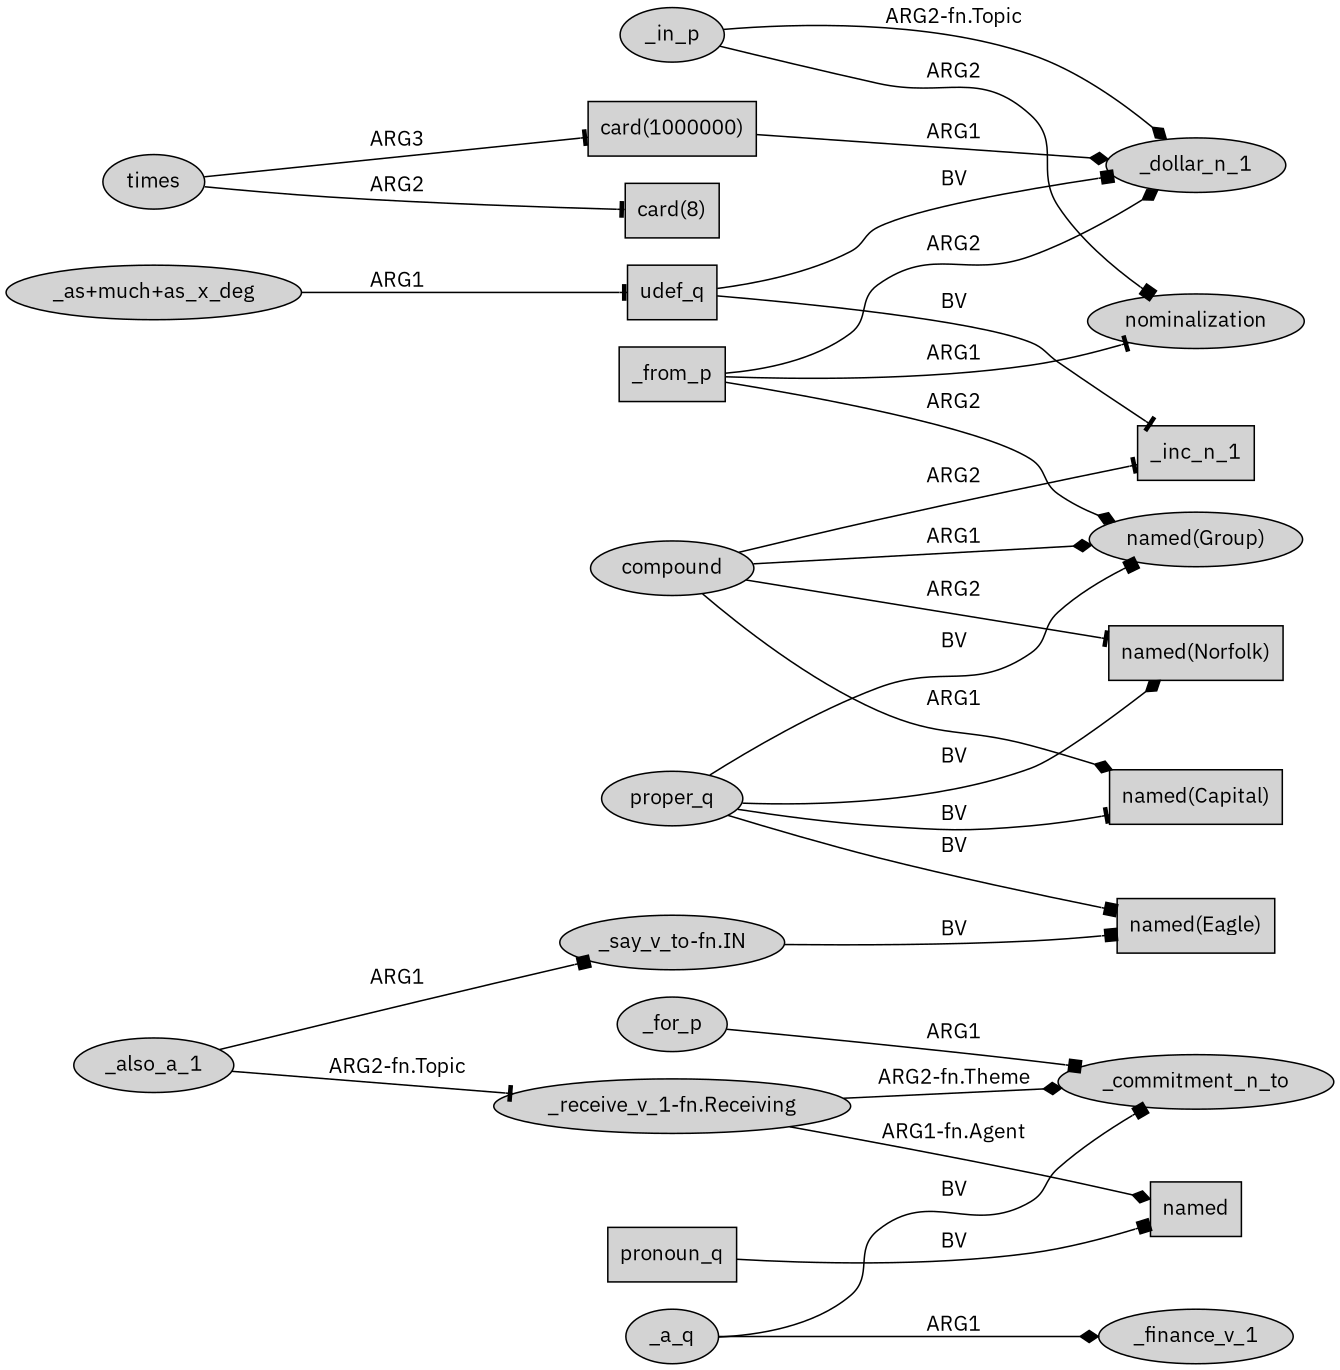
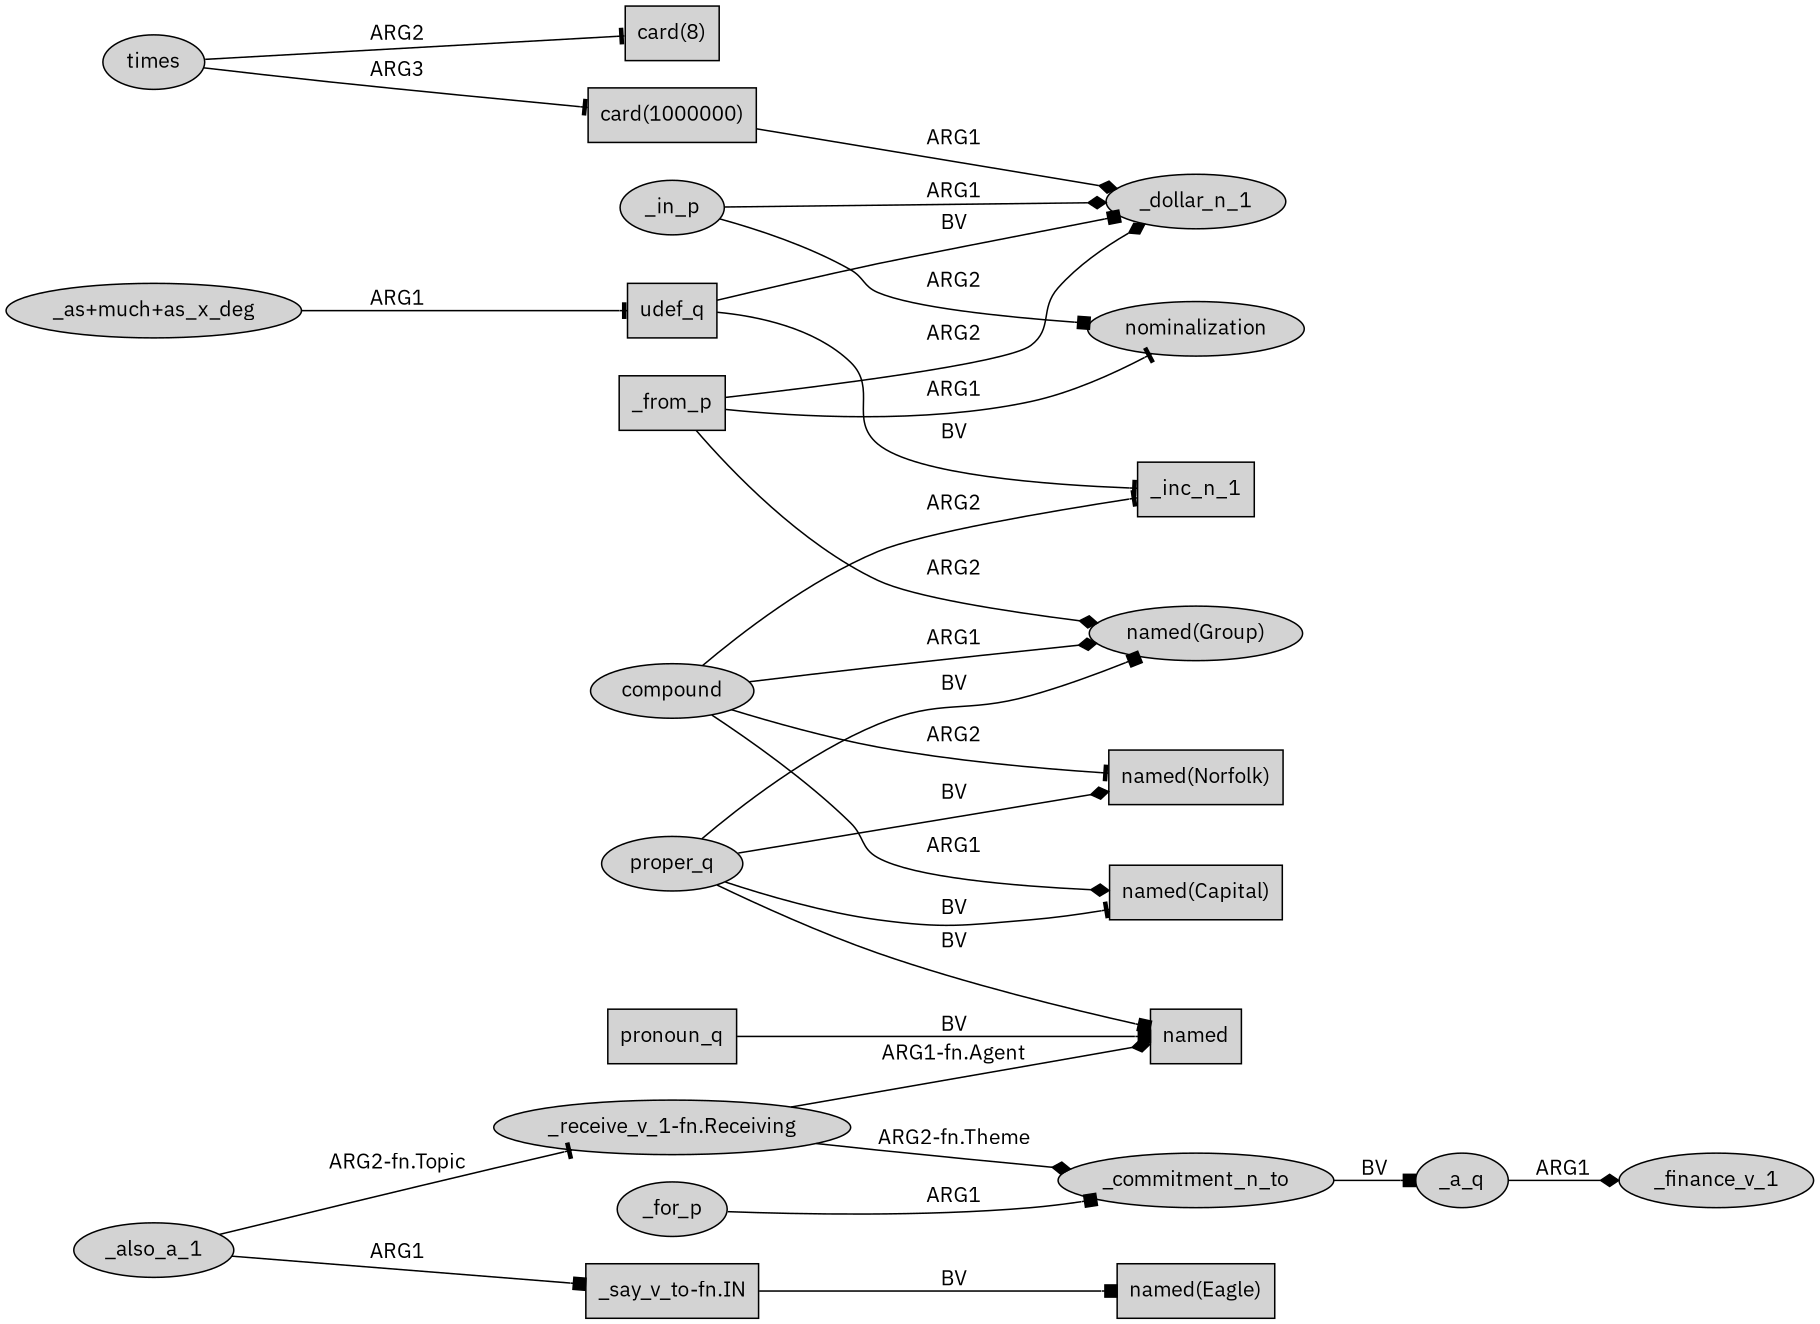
edge "_in_p" -> "_dollar_n_1": label "ARG2-fn.Topic" -> "ARG1"
edge "proper_q" -> "named(Eagle)": now "proper_q" -> "named"
node "_say_v_to-fn.IN": shape ellipse -> box
edge "_a_q" -> "_commitment_n_to": reversed
